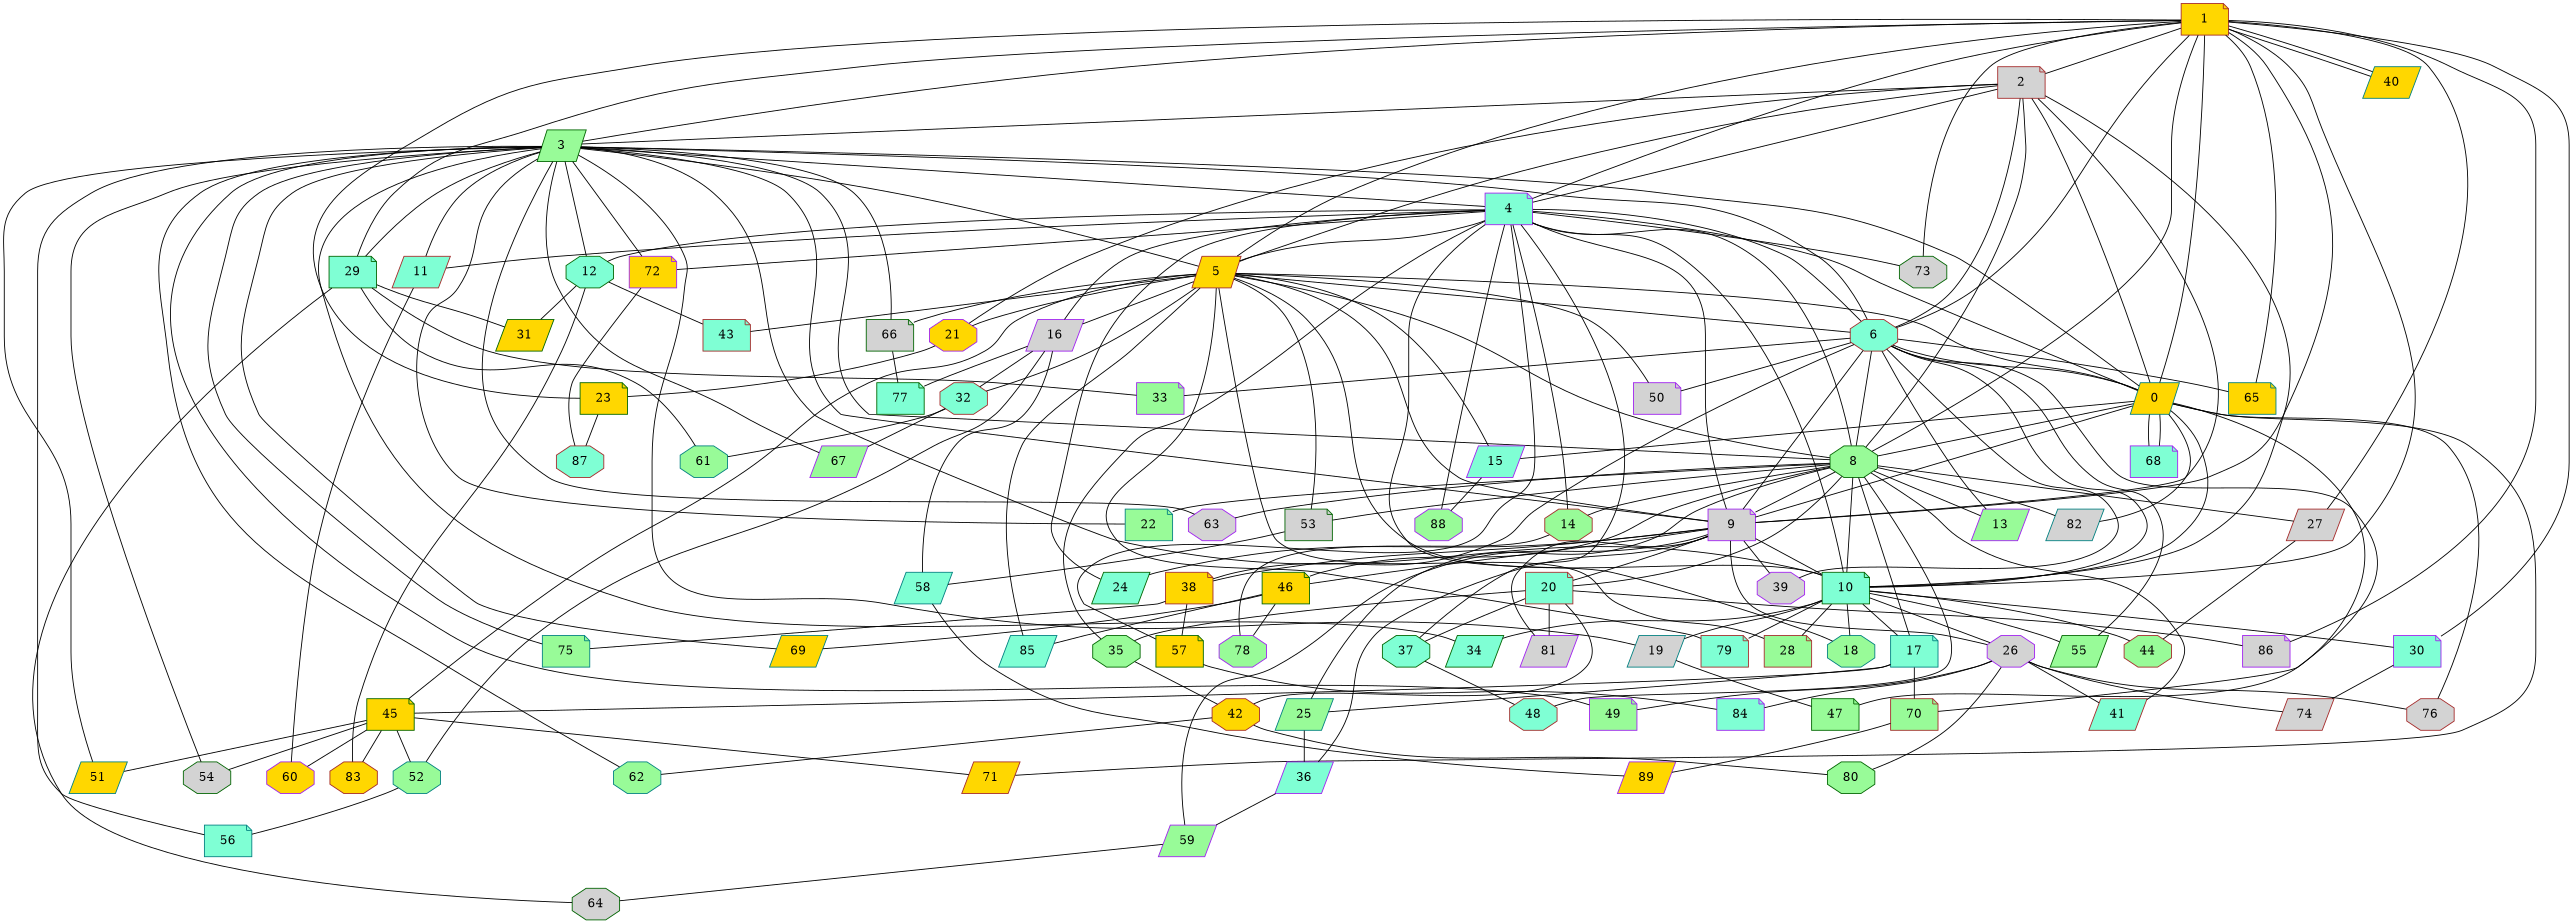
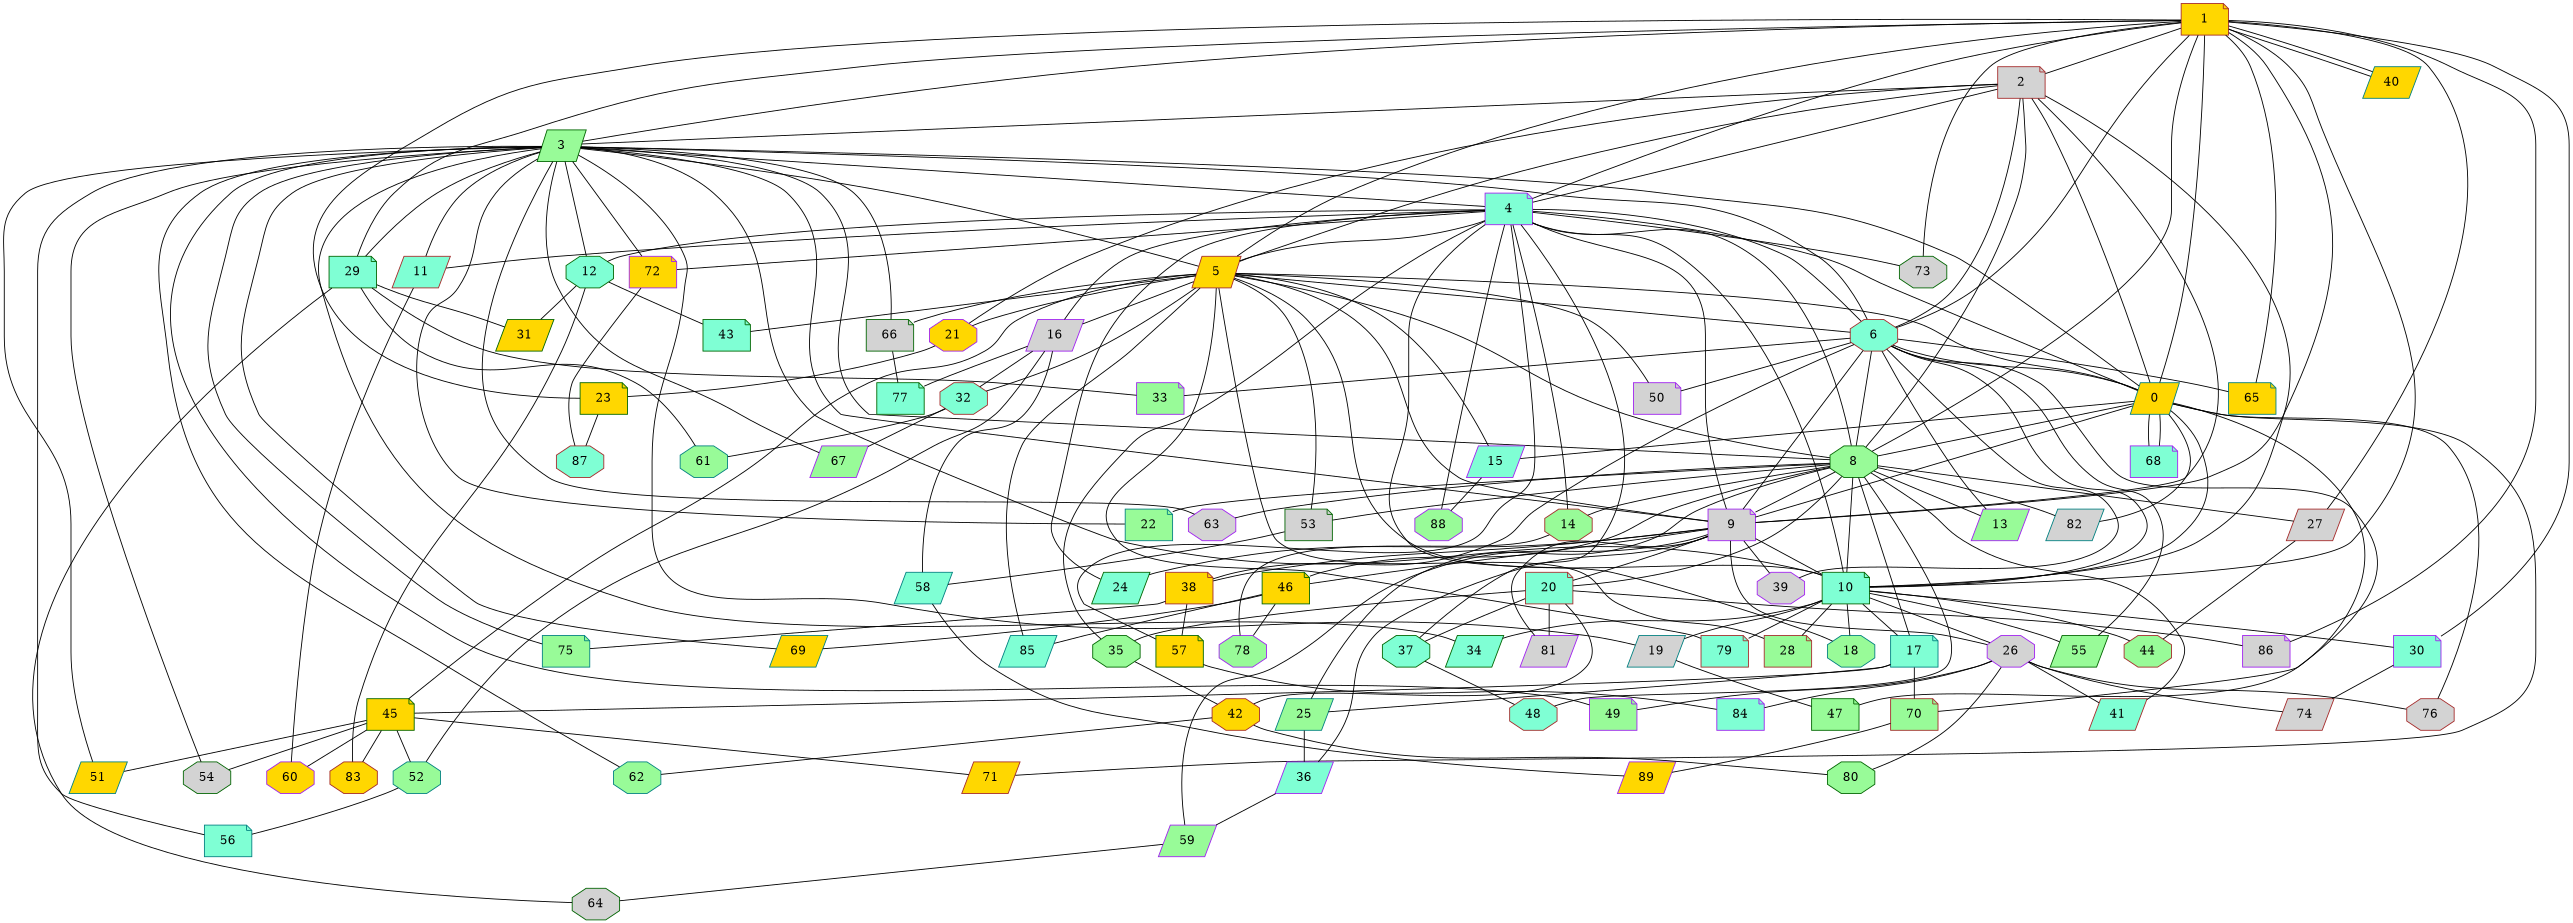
node "43": color brown -> darkgreen
